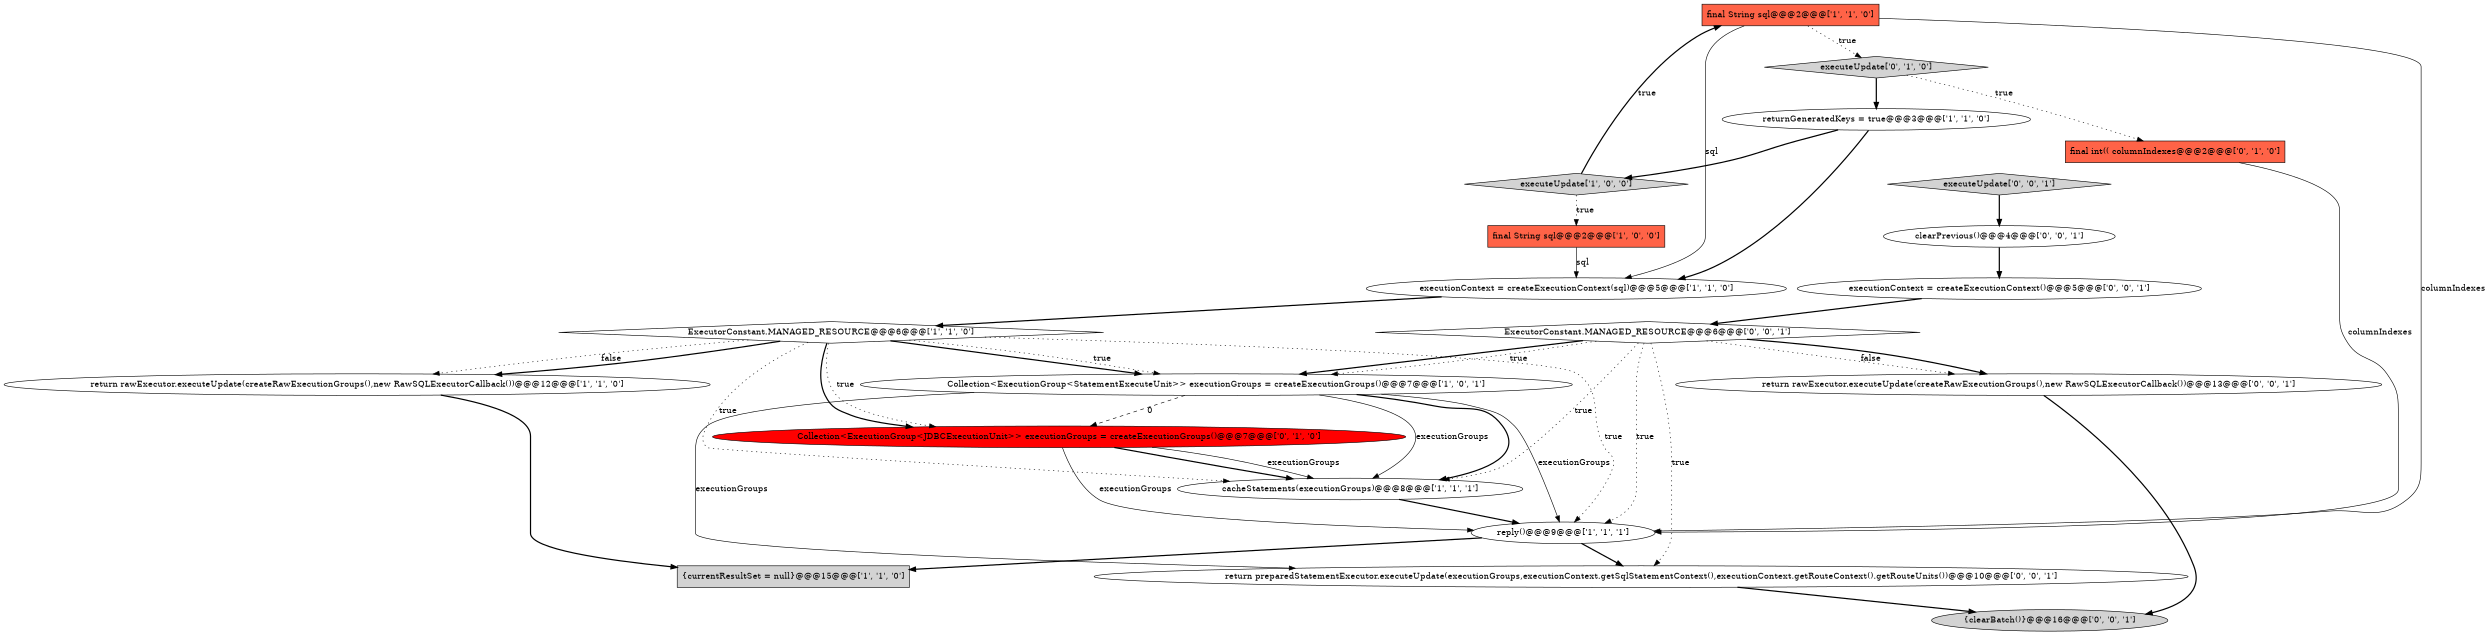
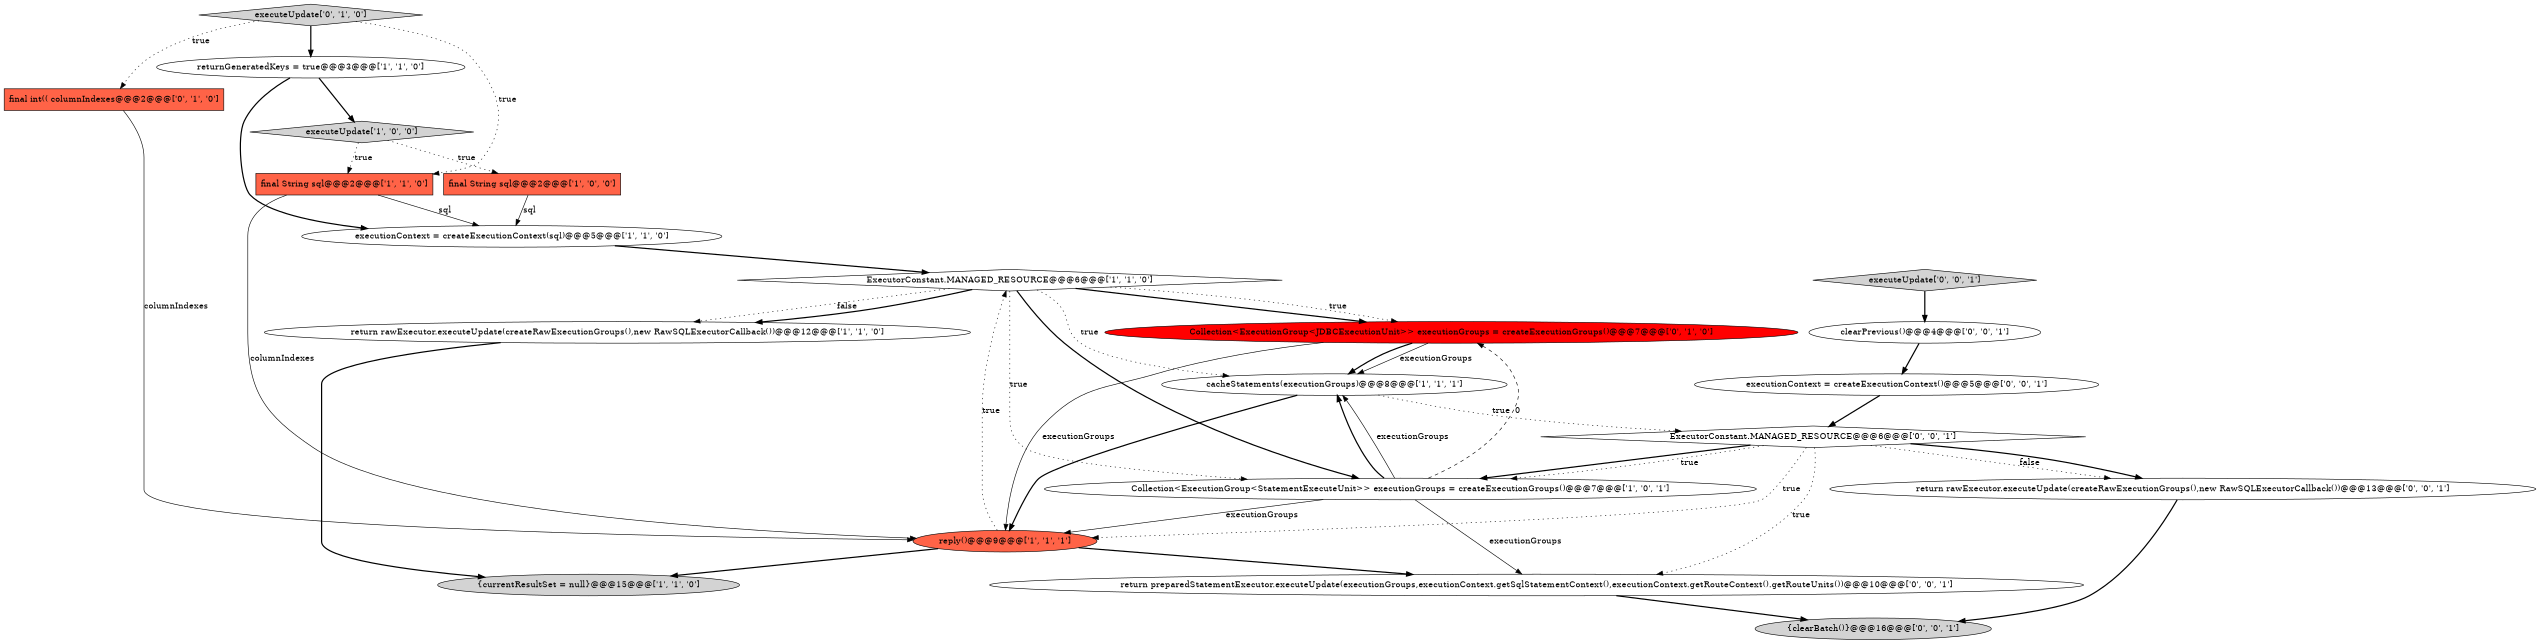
edge "final String sql@@@2@@@['1', '1', '0']" -> "executeUpdate['0', '1', '0']": reversed
edge "executeUpdate['1', '0', '0']" -> "final String sql@@@2@@@['1', '1', '0']": style bold -> dotted
edge "ExecutorConstant.MANAGED_RESOURCE@@@6@@@['1', '1', '0']" -> "reply()@@@9@@@['1', '1', '1']": reversed
edge "ExecutorConstant.MANAGED_RESOURCE@@@6@@@['0', '0', '1']" -> "cacheStatements(executionGroups)@@@8@@@['1', '1', '1']": reversed
node "reply()@@@9@@@['1', '1', '1']": fillcolor white -> tomato
node "{currentResultSet = null}@@@15@@@['1', '1', '0']": shape box -> ellipse
